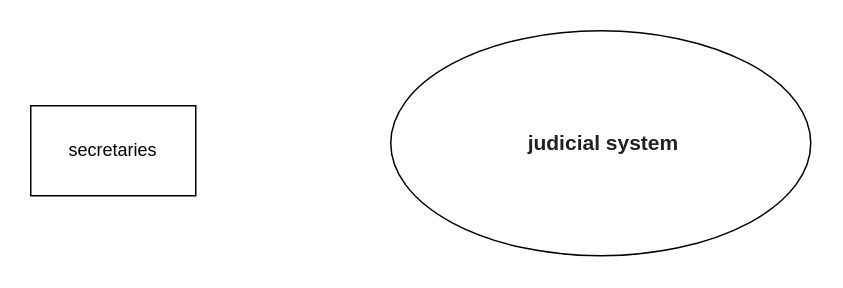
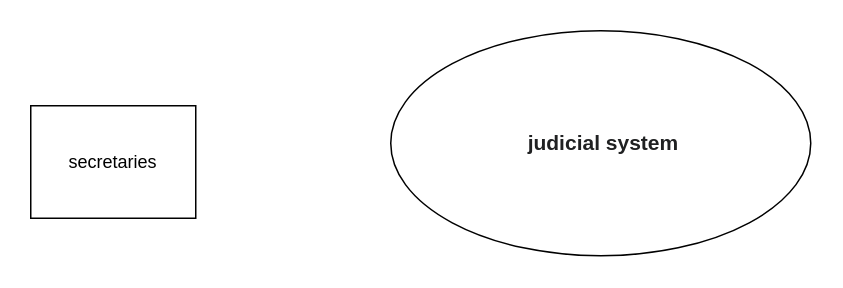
node "secretaries": size 165x90 -> 165x113
